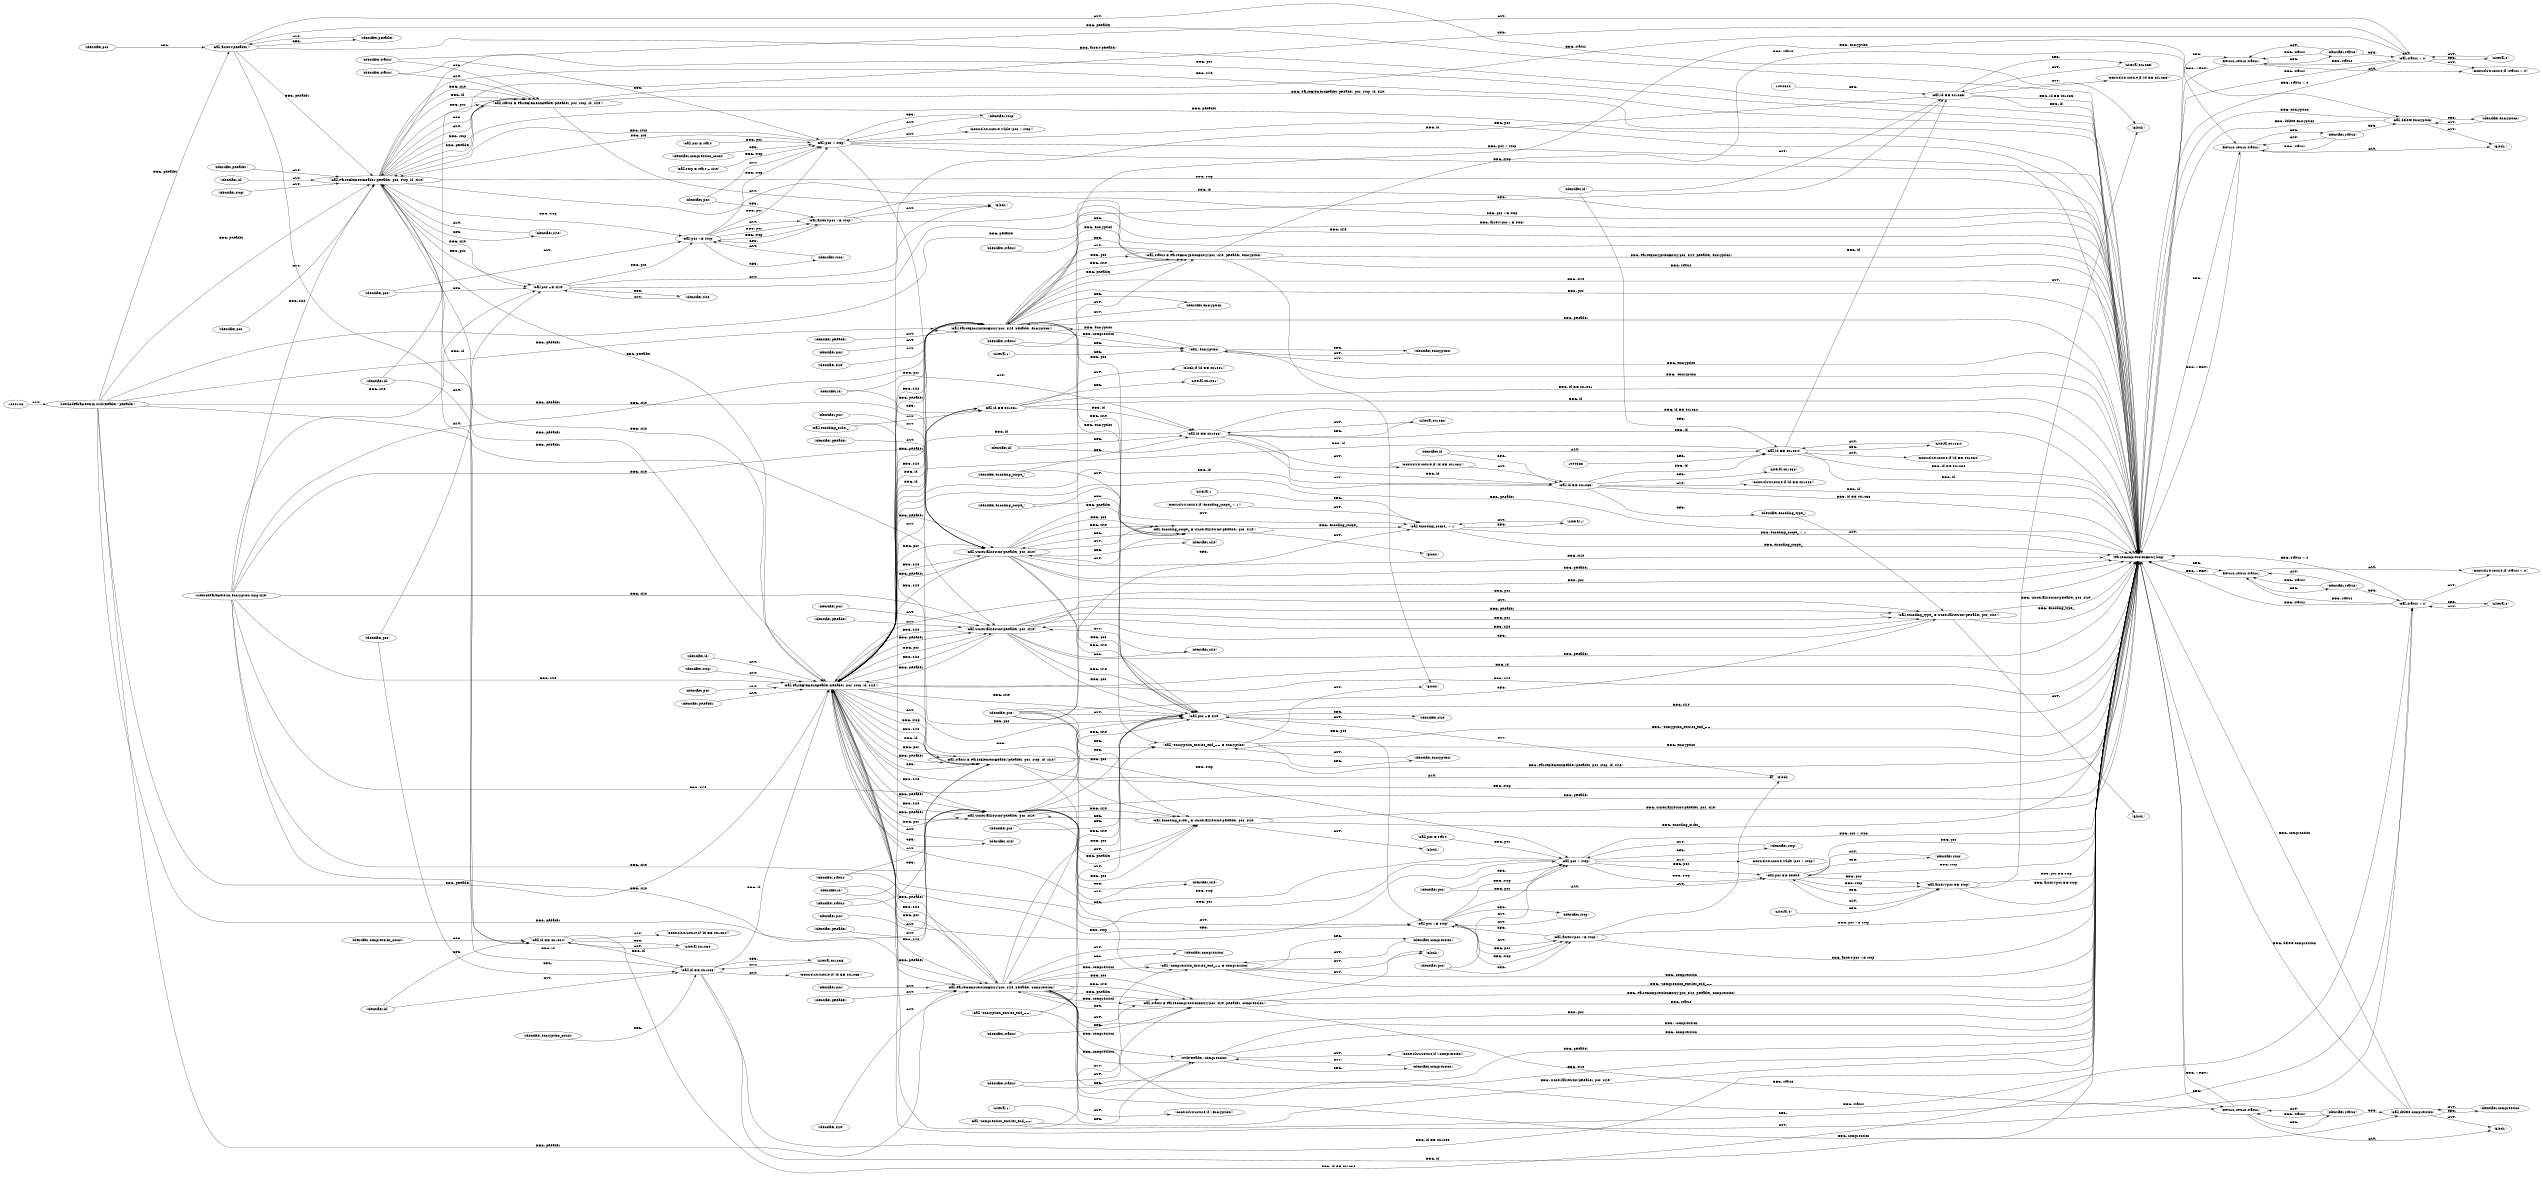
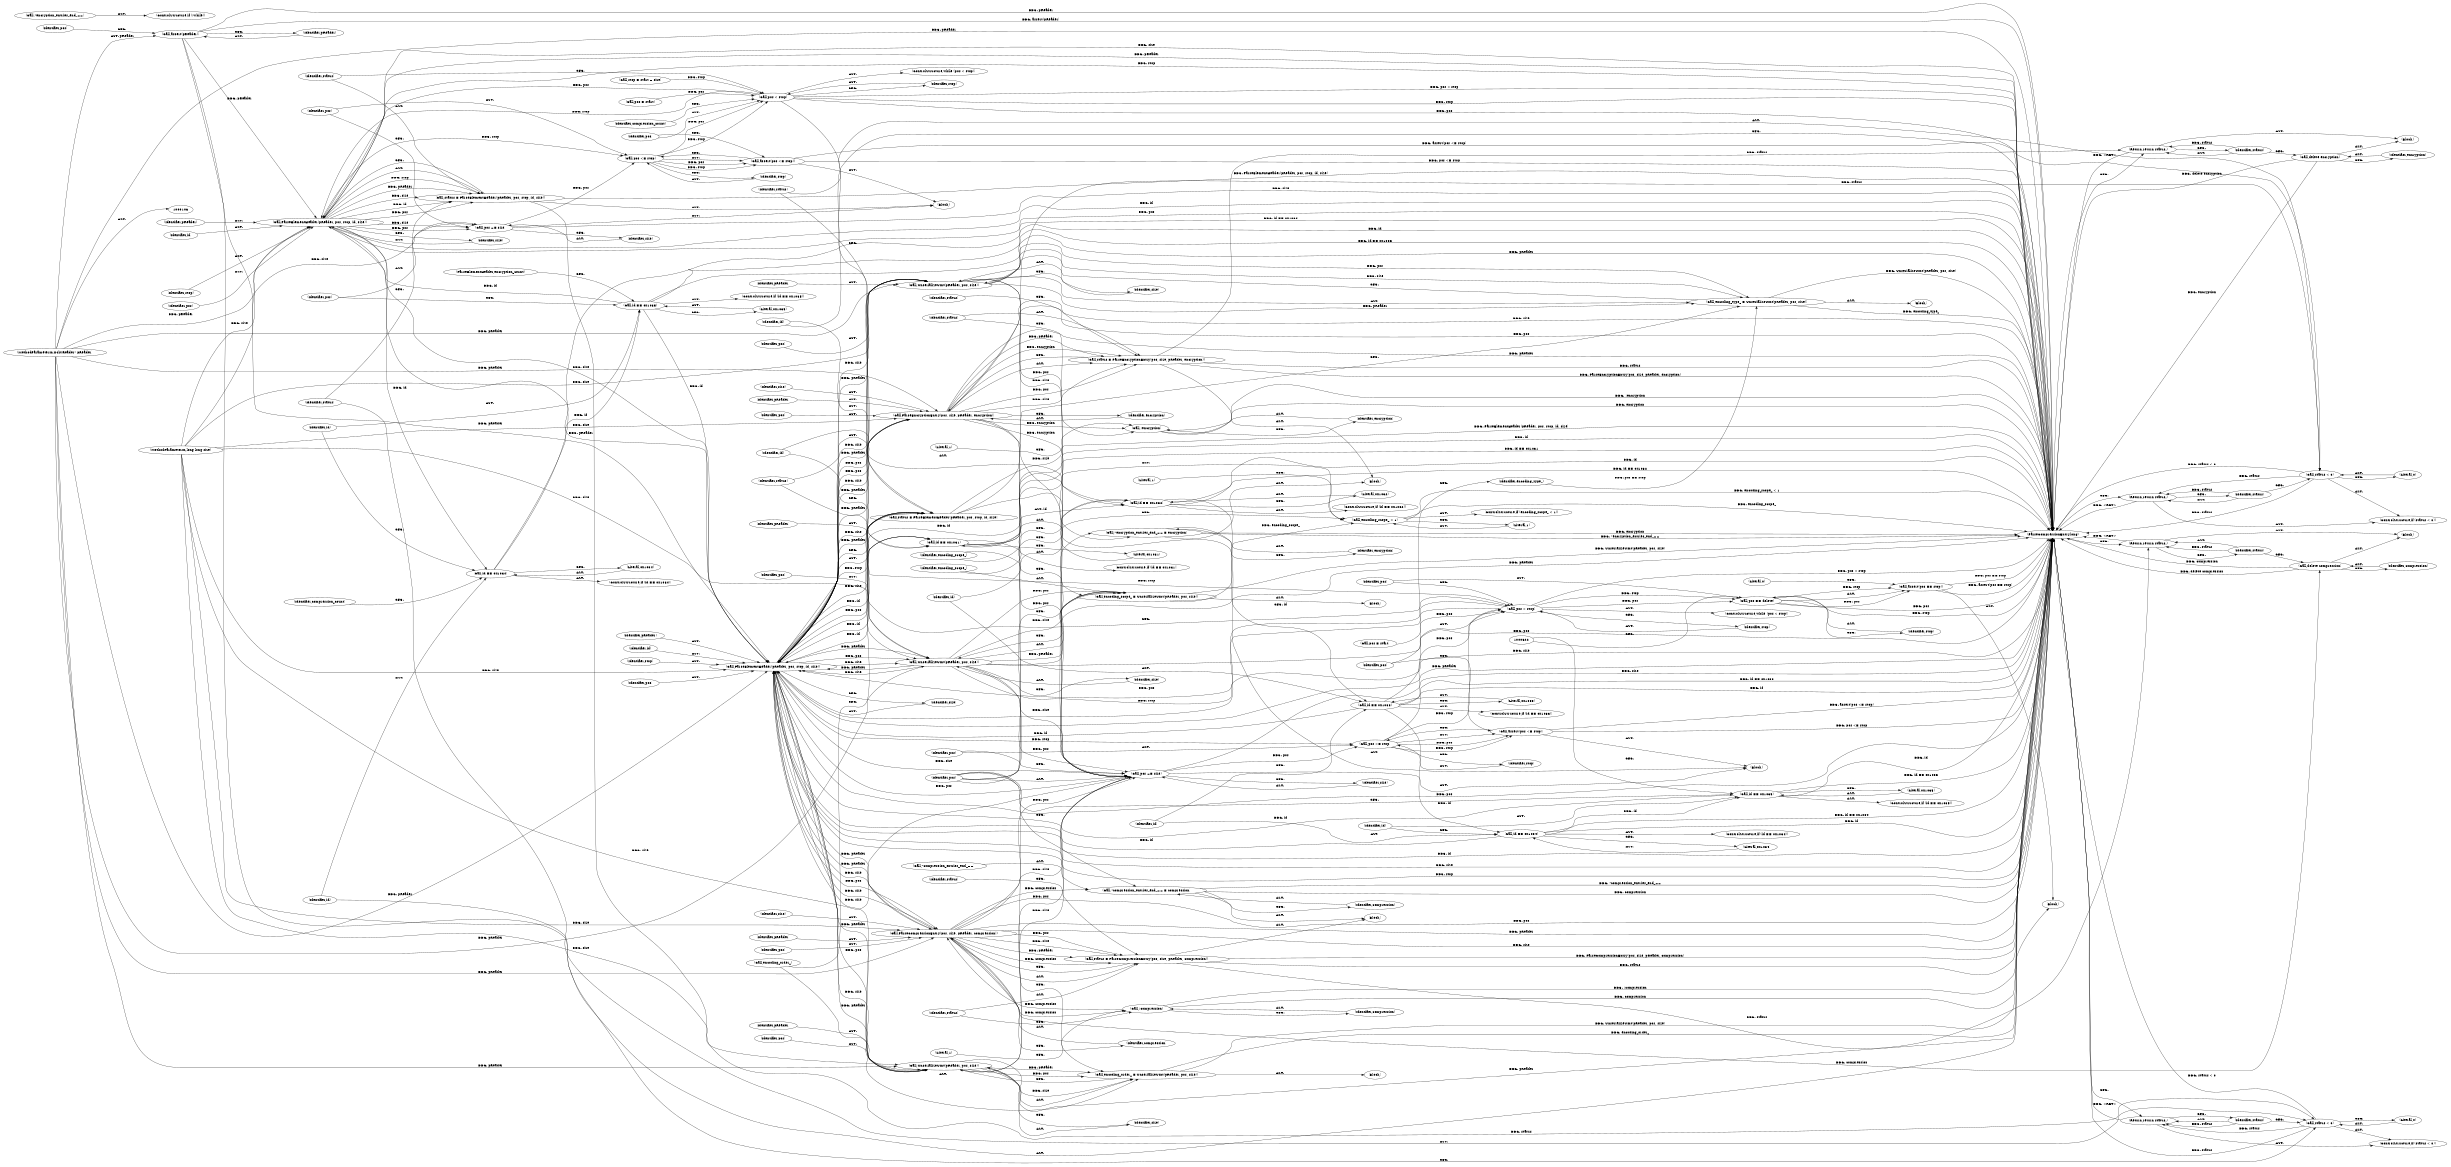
edge "(Call,ParseEncryptionEntry(pos, size, pReader, encryption))" -> "(Call,delete encryption)": removed, label "DDG: encryption"
edge "(MethodParameterIn,IMkvReader* pReader)" -> "(Call,assert(pReader))": label "DDG: pReader" -> "AST: pReader"
edge "(Call,ParseEncryptionEntry(pos, size, pReader, encryption))" -> "(Call,!encryption)": label "DDG: compression" -> "DDG: encryption"
edge "(Call,!encryption)" -> "(Call,ParseEncryptionEntry(pos, size, pReader, encryption))": removed, label "DDG: encryption"
node "(Block,if (id == 0x1031))": label "(Block,if (id == 0x1031))" -> "(ControlStructure,if (id == 0x1031))"
edge "1000106" -> "(MethodParameterIn,IMkvReader* pReader)": reversed
edge "(Call,id == 0x1031)" -> "(Call,id == 0x1032)": label "DDG: id" -> "AST: id"
edge "(Call,encoding_order_)" -> "(Call,id == 0x1031)": label "AST: " -> "CFG: "
node "1000288": removed
edge "(ControlStructure,if (id == 0x1032))" -> "(Call,id == 0x1033)": now "(Literal,0x1033)" -> "(Call,id == 0x1033)"
edge "(Call,id == 0x1032)" -> "(Call,id == 0x1033)": label "DDG: id" -> "CFG: id"
edge "(ControlStructure,if (encoding_scope_ < 1))" -> "(Call,encoding_scope_ < 1)": reversed
edge "(Literal,0x1031)" -> "(Call,id == 0x1031)": added, label "AST:"
edge "(Identifier,encoding_type_)" -> "(Call,encoding_type_ = UnserializeUInt(pReader, pos, size))": label "AST: " -> "DDG: pos == stop"
node "(MethodParameterIn,encryption long size)": label "(MethodParameterIn,encryption long size)" -> "(MethodParameterIn,long long size)"
edge "(Call,encoding_order_)" -> "(Call,encoding_order_ = UnserializeUInt(pReader, pos, size))": label "DDG: " -> "AST: "
edge "(Call,*encryption_entries_end_++)" -> "(Call,*encryption_entries_end_++ = encryption)": removed, label "AST:"
edge "(Call,assert(pos == stop))" -> "(Call,pos == delete)": now "1000322" -> "(Call,pos == delete)"
node "(Identifier,encryption_count)": label "(Identifier,encryption_count)" -> "(ParseElementHeader,encryption_count)"
node "(ControlStructure,if (!compression))": removed
node "(IMkvReader,!compression)": label "(IMkvReader,!compression)" -> "(Call,!compression)"
edge "(Call,*compression_entries_end_++)" -> "(ParseCompressionEntry,long)": now "(Call,encoding_scope_ = UnserializeUInt(pReader, pos, size))" -> "(ParseCompressionEntry,long)"
node "(ControlStructure,if (!encryption))": label "(ControlStructure,if (!encryption))" -> "(ControlStructure,if (!while))"
